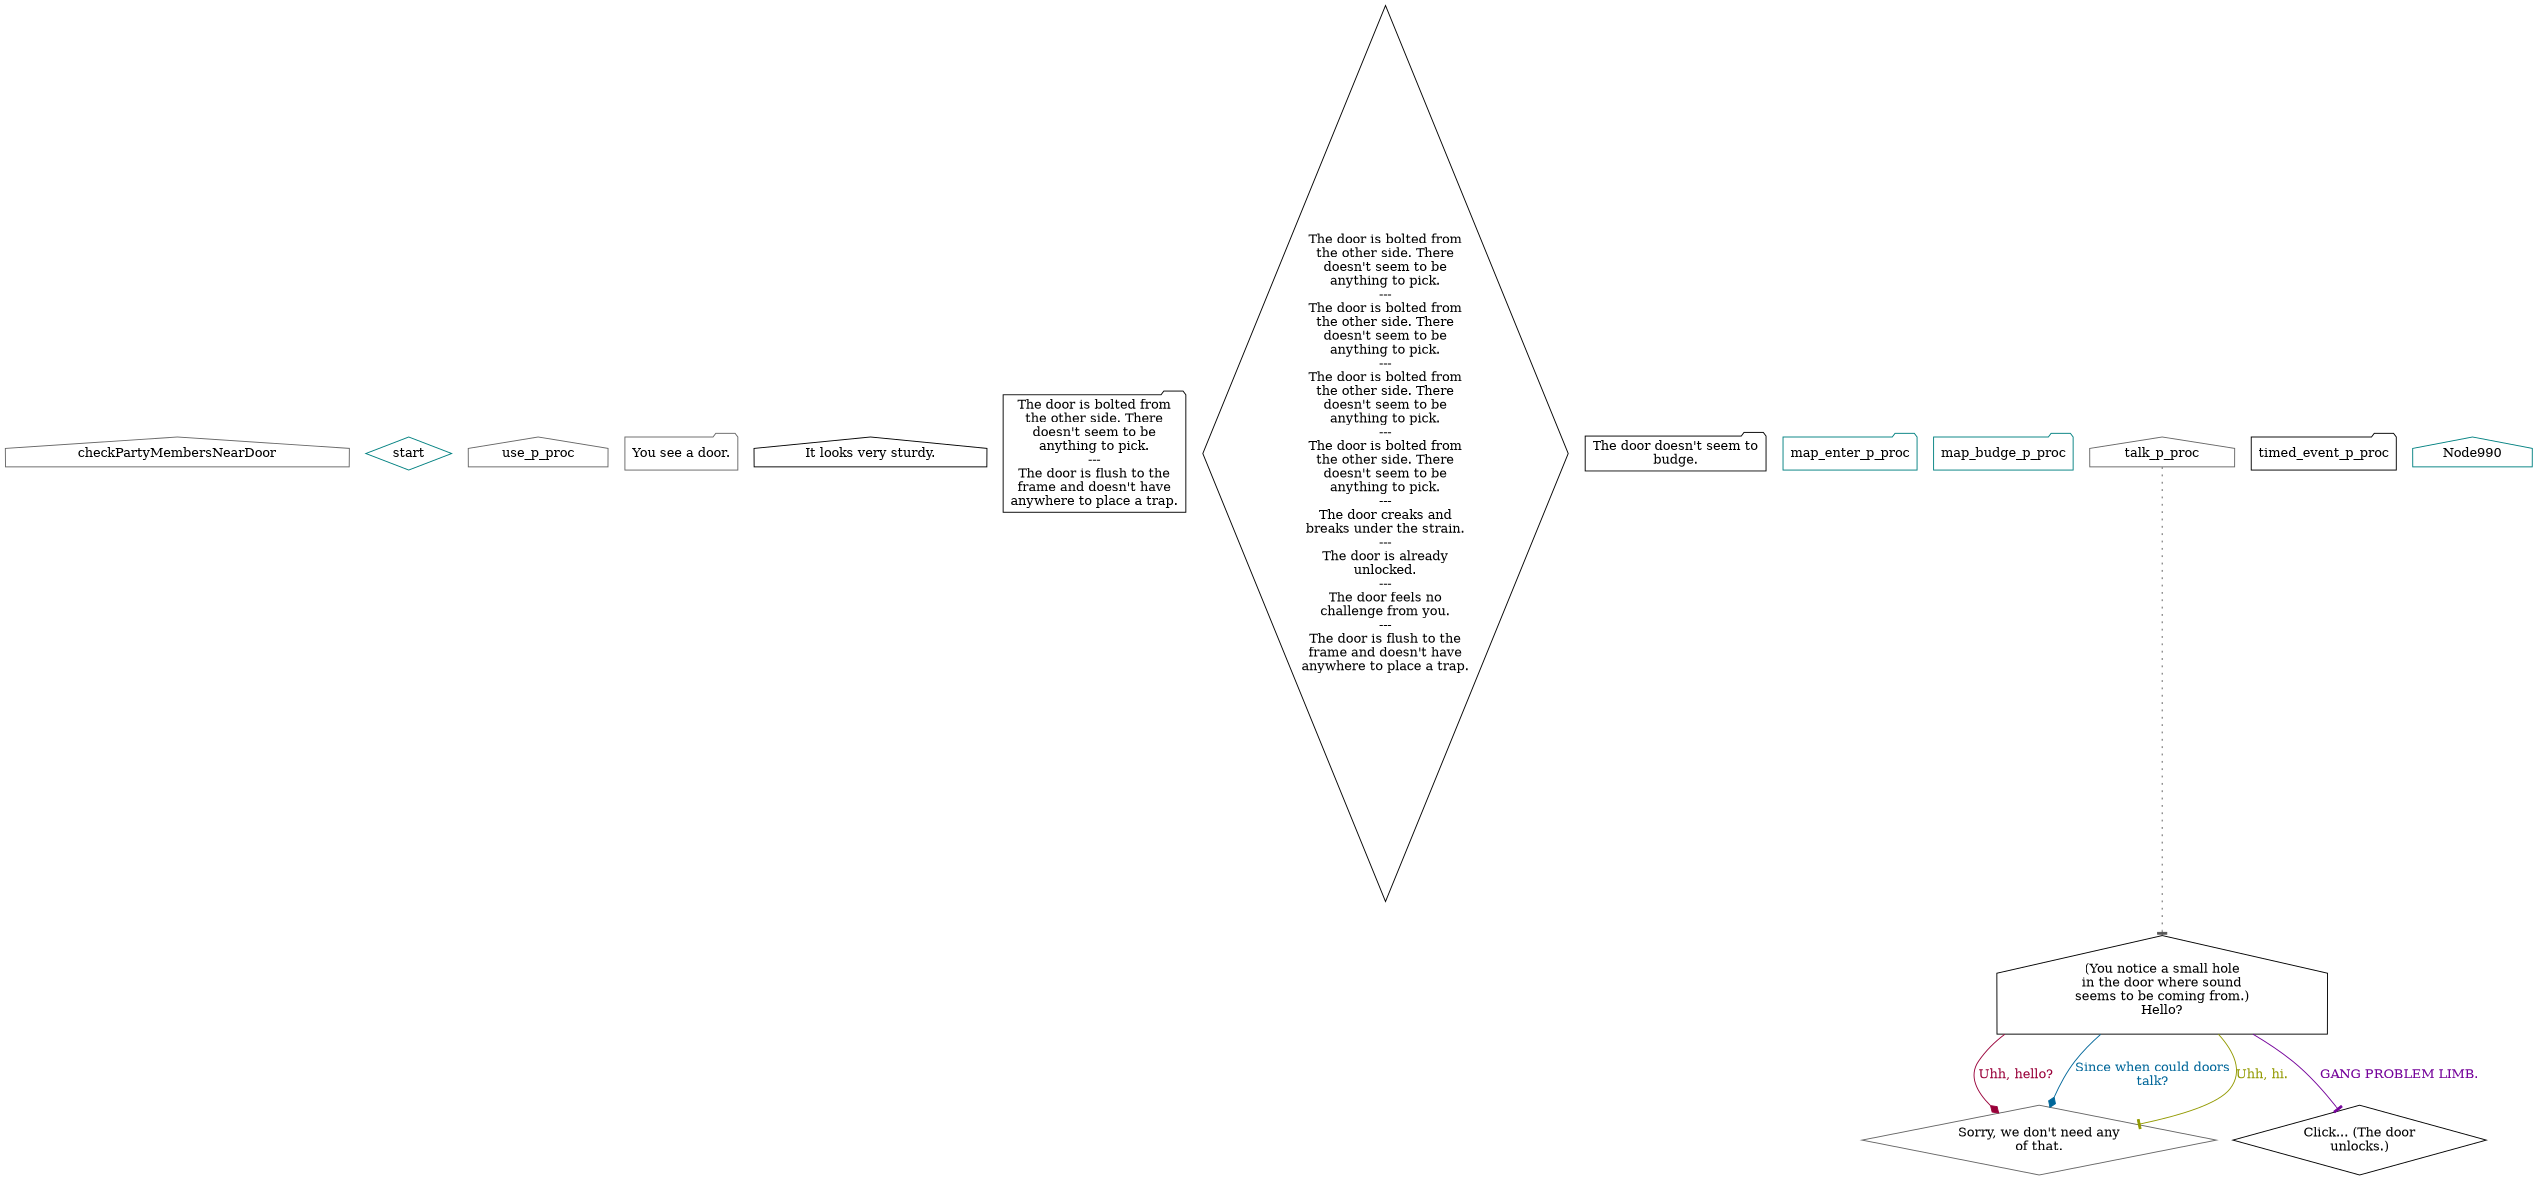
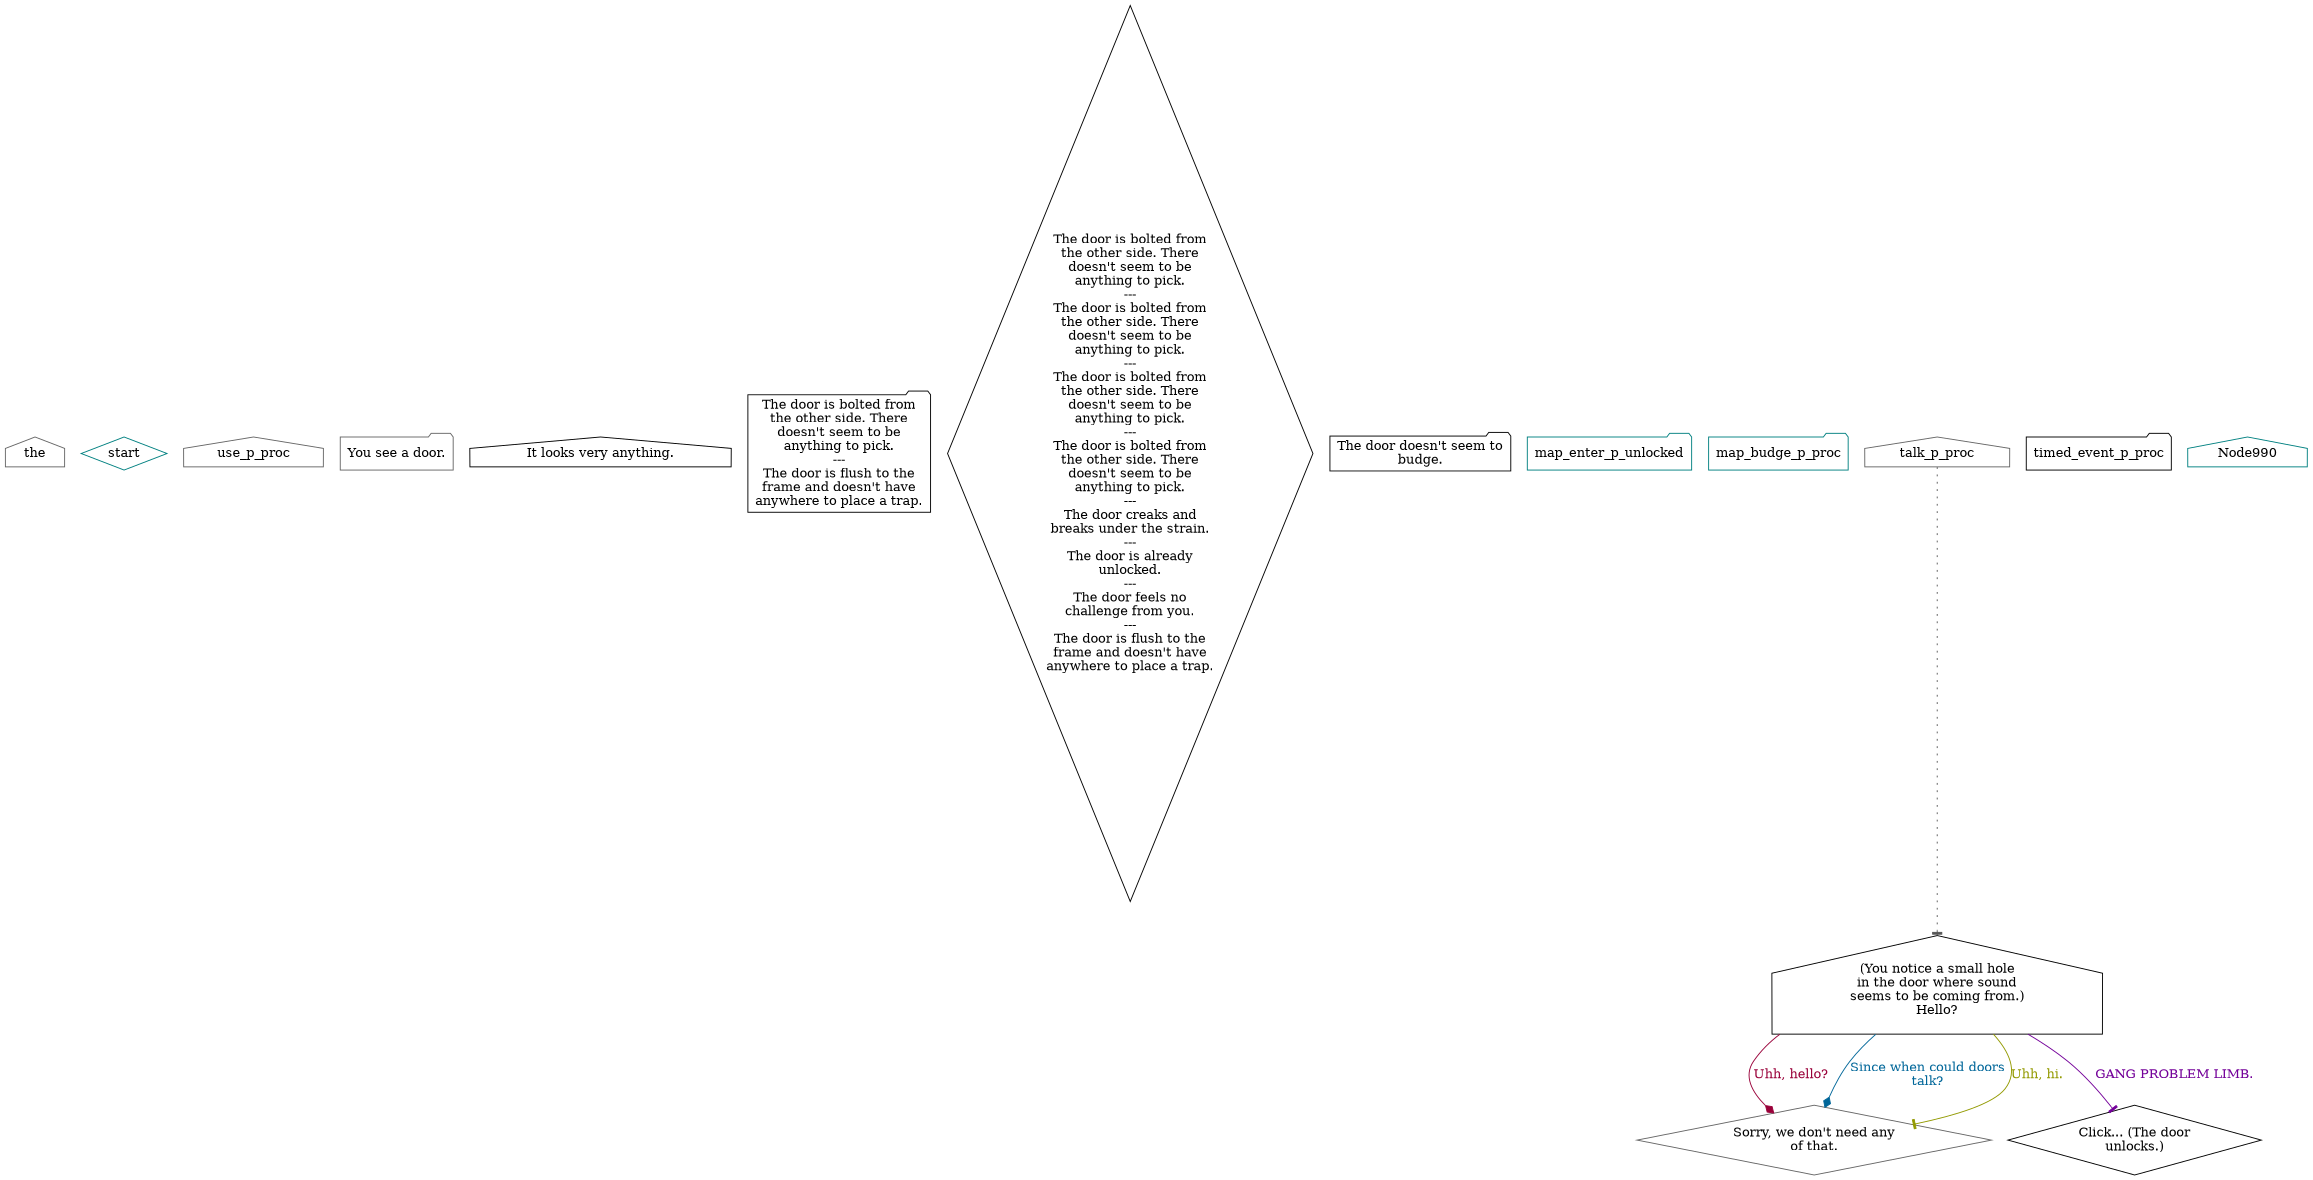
node "checkPartyMembersNearDoor": label "checkPartyMembersNearDoor" -> "the"
node "It looks very sturdy.": label "It looks very sturdy." -> "It looks very anything."
node "map_enter_p_proc": label "map_enter_p_proc" -> "map_enter_p_unlocked"
